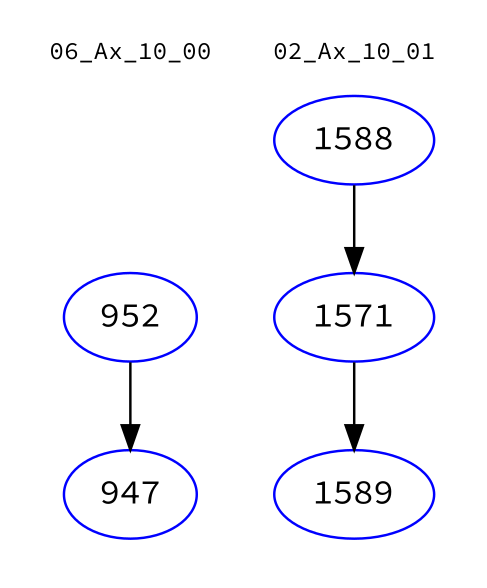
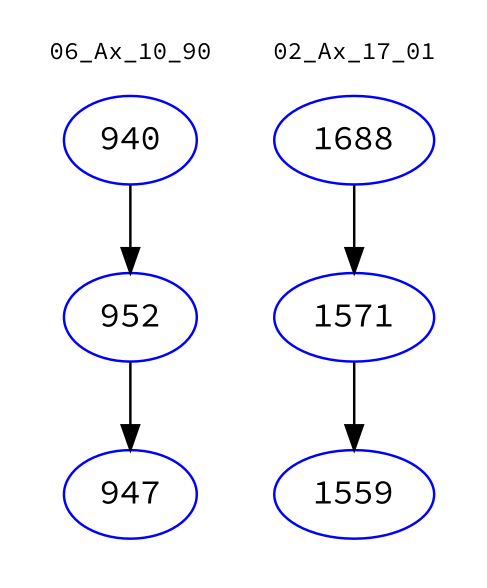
cluster "06_Ax_10_00": label "06_Ax_10_00" -> "06_Ax_10_90"
cluster "02_Ax_10_01": label "02_Ax_10_01" -> "02_Ax_17_01"
node "940": added
node "1588": label "1588" -> "1688"
node "1589": label "1589" -> "1559"
